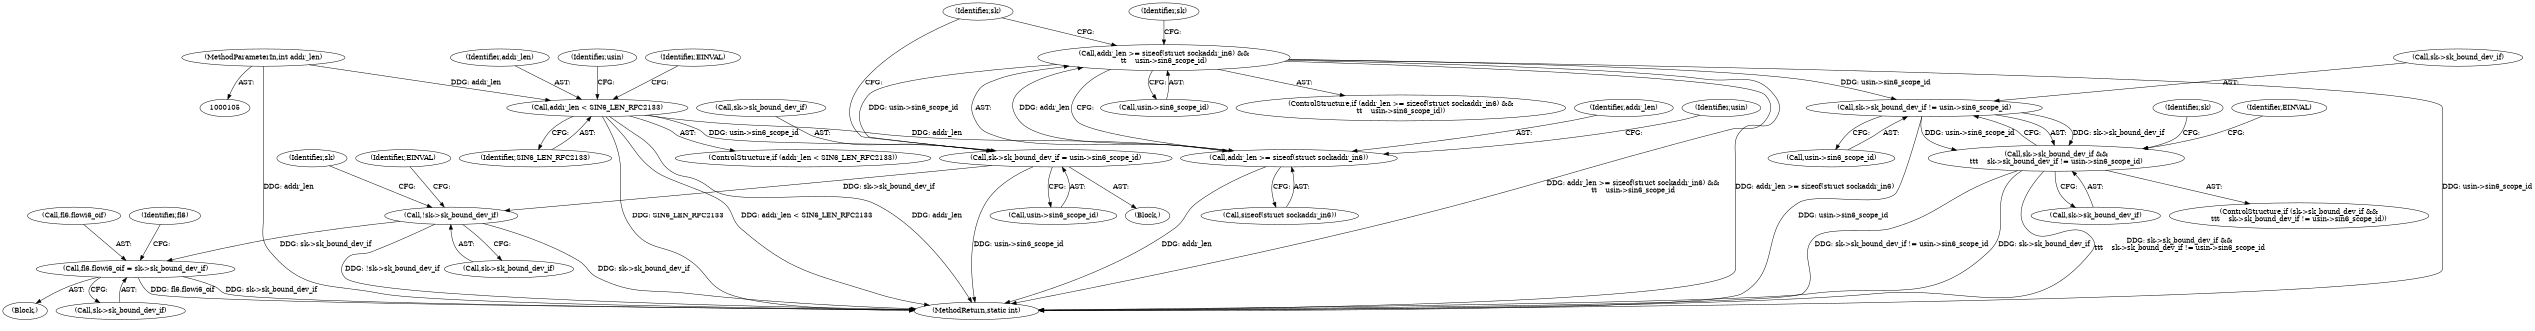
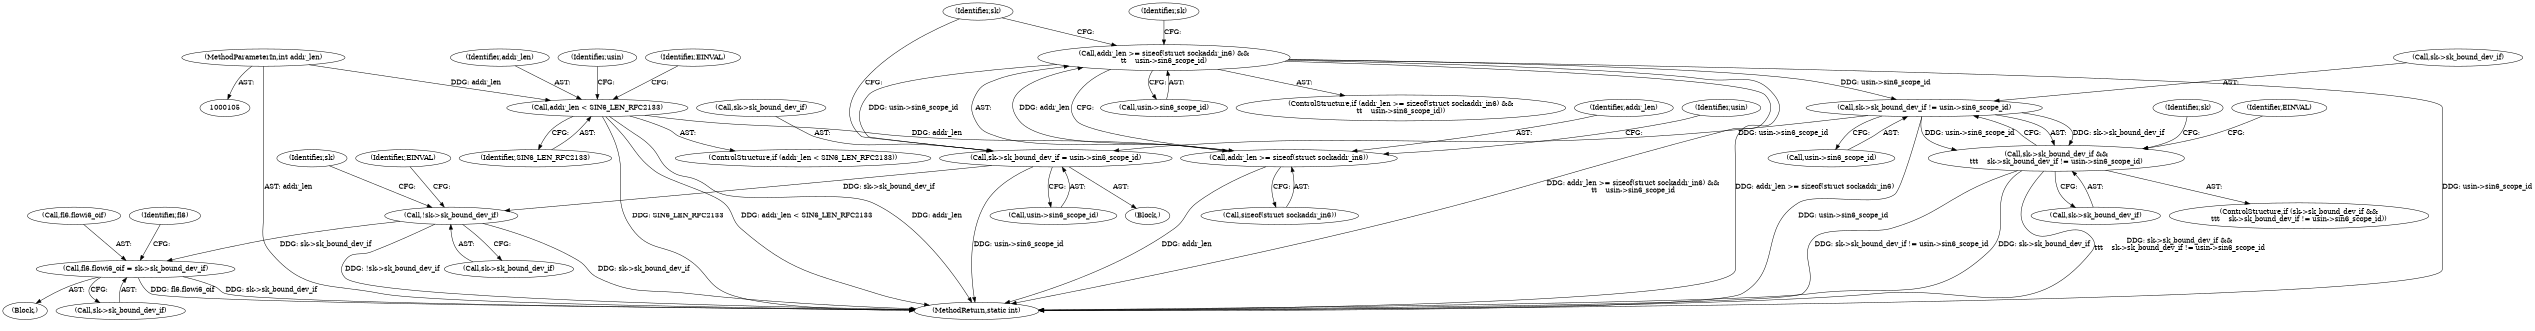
edge "(Call,addr_len < SIN6_LEN_RFC2133)" -> "(Call,sk->sk_bound_dev_if = usin->sin6_scope_id)": now "(Call,sk->sk_bound_dev_if != usin->sin6_scope_id)" -> "(Call,sk->sk_bound_dev_if = usin->sin6_scope_id)"
edge "(MethodParameterIn,int addr_len)" -> "(MethodReturn,static int)": label "DDG: addr_len" -> "AST: addr_len"
